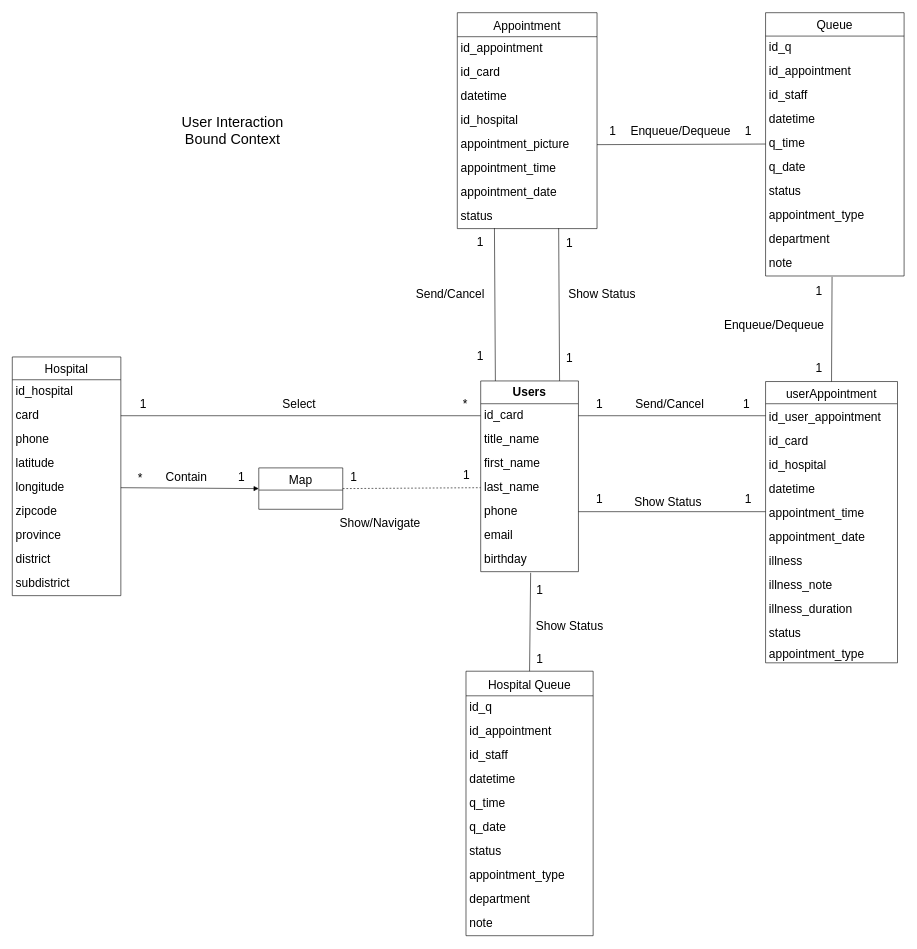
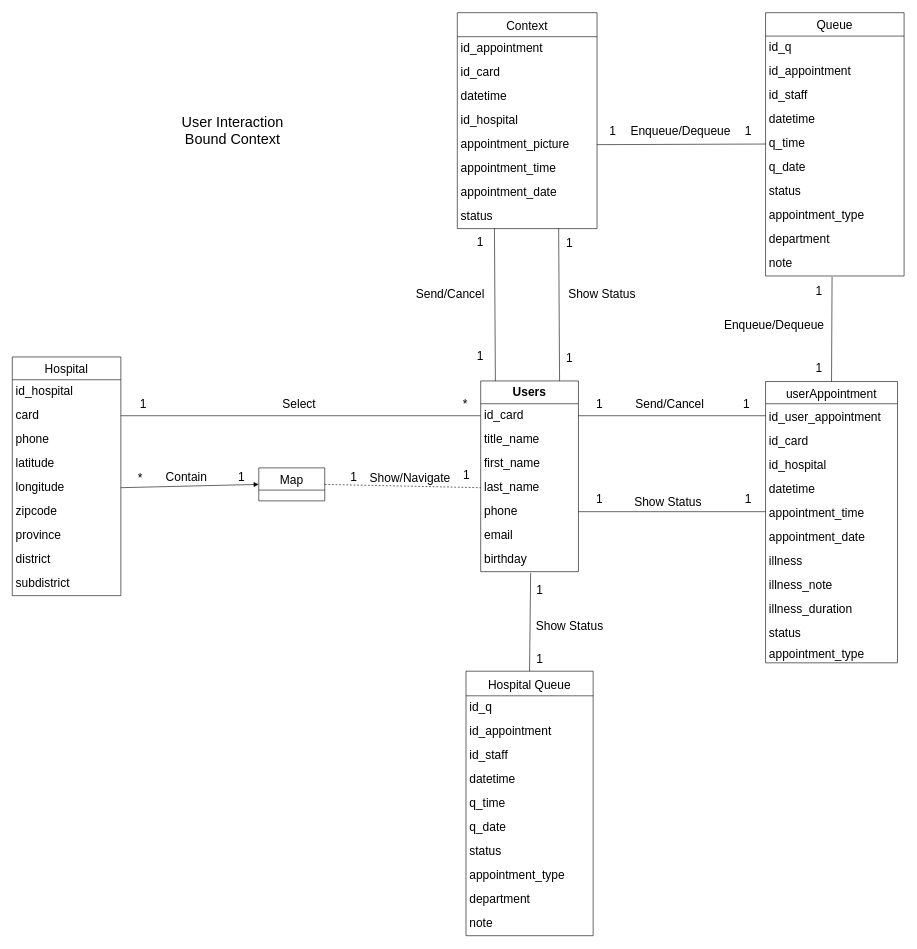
node "Appointment": label "Appointment" -> "Context"
node "Map": size 84x41 -> 66x33
node "Show/Navigate": moved (380, 522) -> (410, 477)
